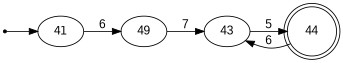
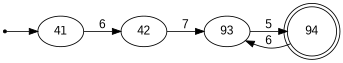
node "49": label "49" -> "42"
node "43": label "43" -> "93"
node "44": label "44" -> "94"
